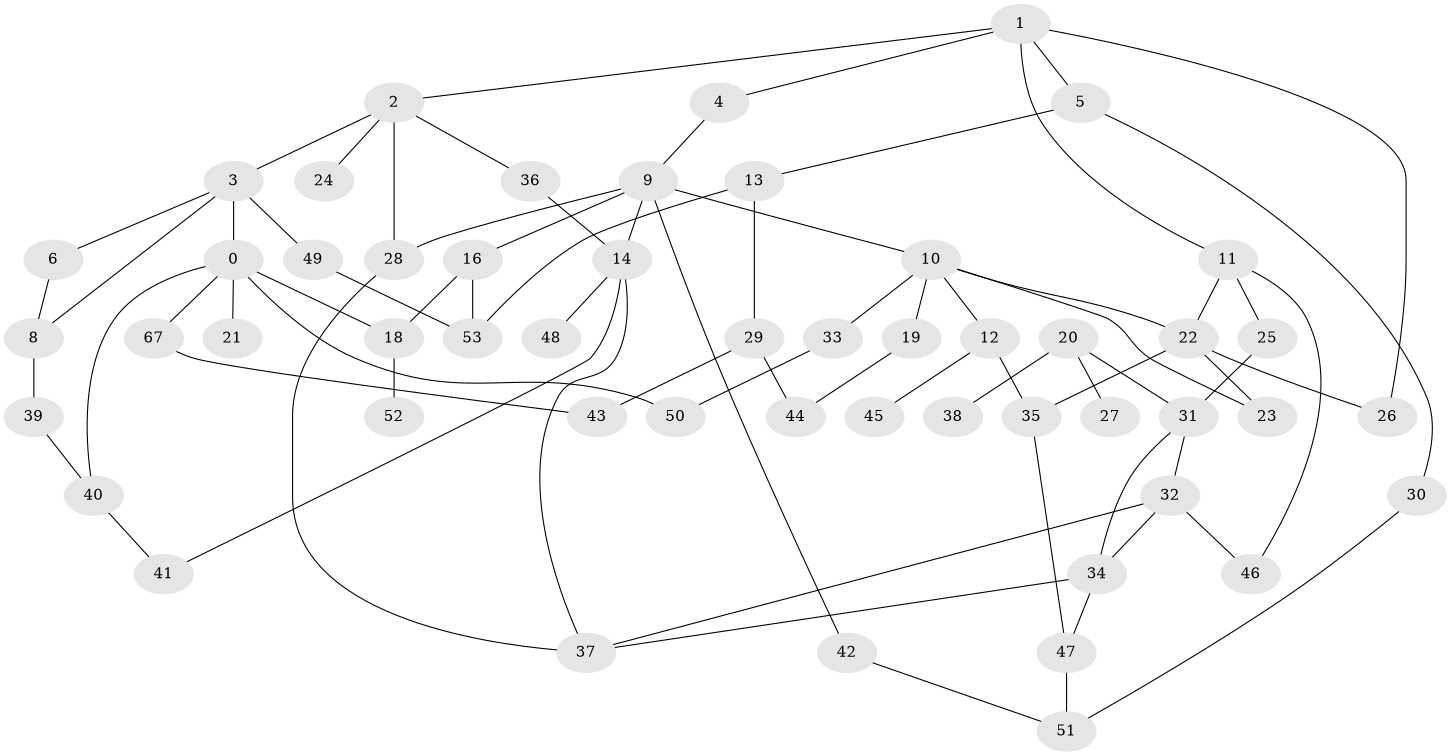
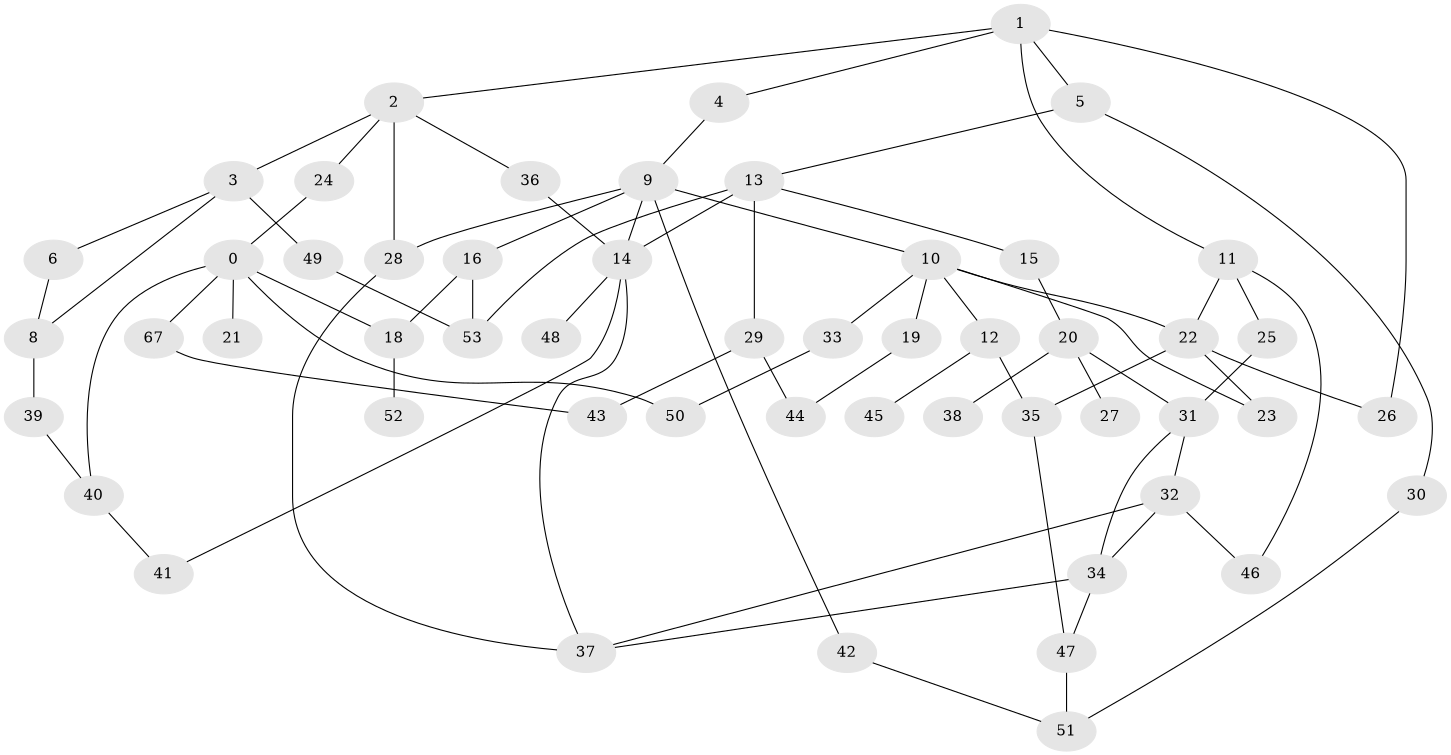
edge "3" -- "0": now "24" -- "0"
edge "13" -- "14": added
node "15": added
